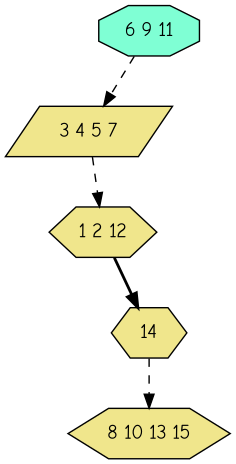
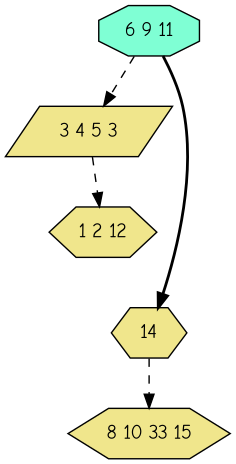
node "3 4 5 7": label "3 4 5 7" -> "3 4 5 3"
edge "1 2 12" -> "14": now "6 9 11" -> "14"
node "8 10 13 15": label "8 10 13 15" -> "8 10 33 15"
